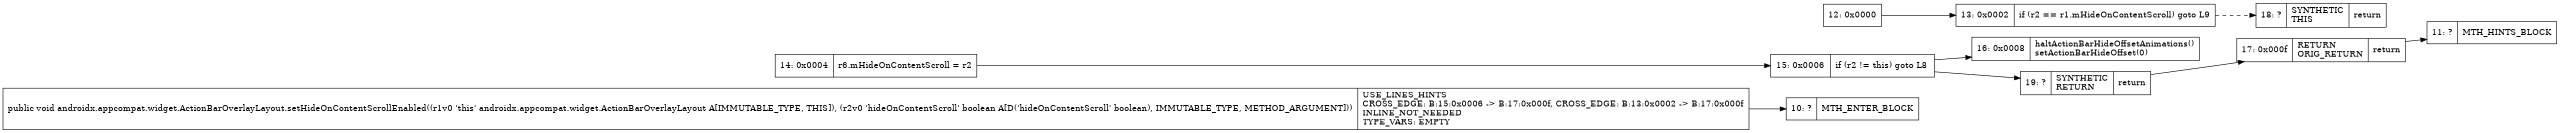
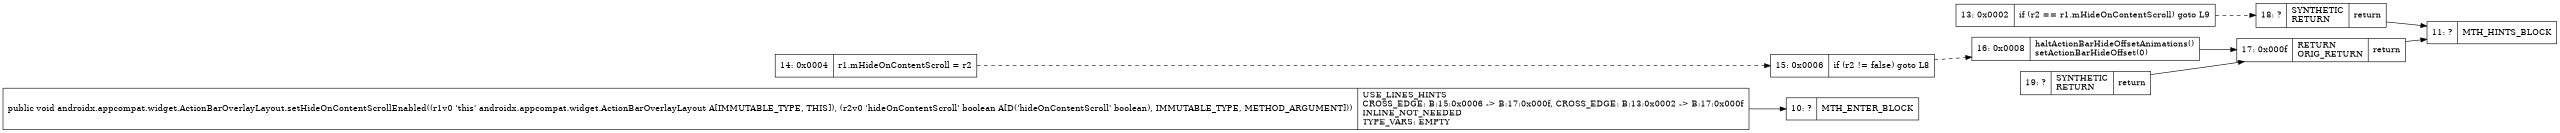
node "12: 0x0000": removed
node "18: ?": text "THIS" -> "RETURN"
edge "18: ?" -> "11: ?": added
edge "16: 0x0008" -> "17: 0x000f": added
edge "15: 0x0006" -> "16: 0x0008": style solid -> dashed
node "14: 0x0004": text "r6.mHideOnContentScroll = r2" -> "r1.mHideOnContentScroll = r2"
node "15: 0x0006": text "if (r2 != this) goto L8" -> "if (r2 != false) goto L8"
edge "14: 0x0004" -> "15: 0x0006": style solid -> dashed
edge "15: 0x0006" -> "19: ?": removed
